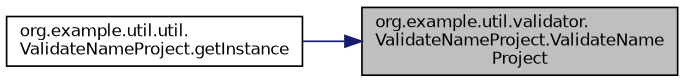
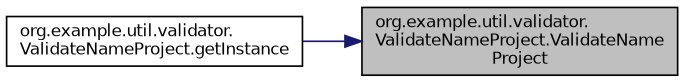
node "org.example.util.util. ValidateNameProject.getInstance": label "org.example.util.util. ValidateNameProject.getInstance" -> "org.example.util.validator. ValidateNameProject.getInstance"
